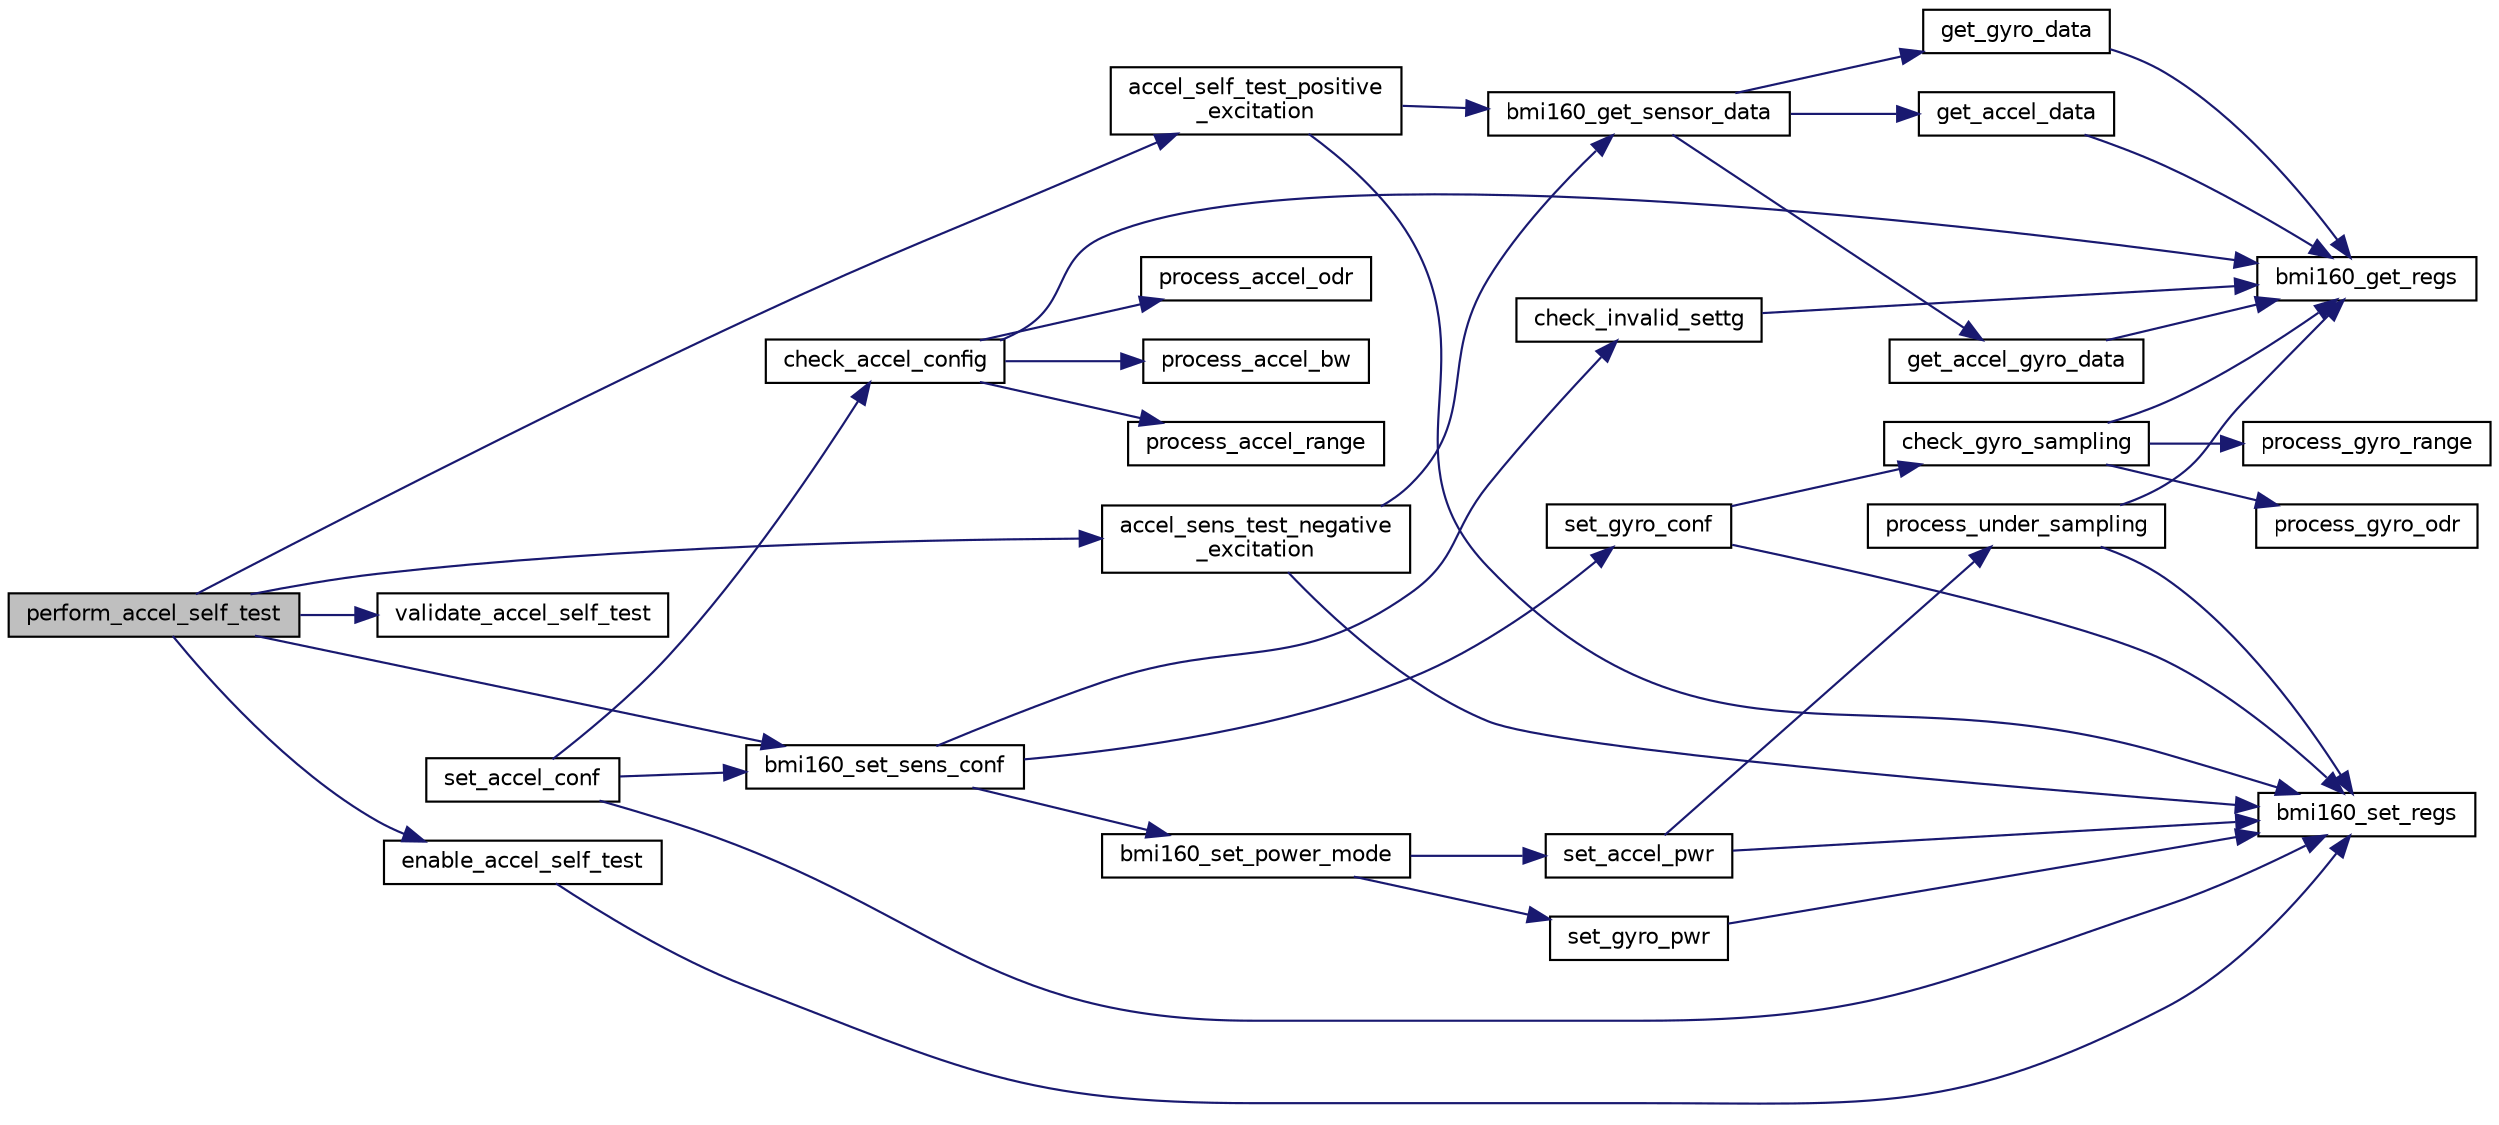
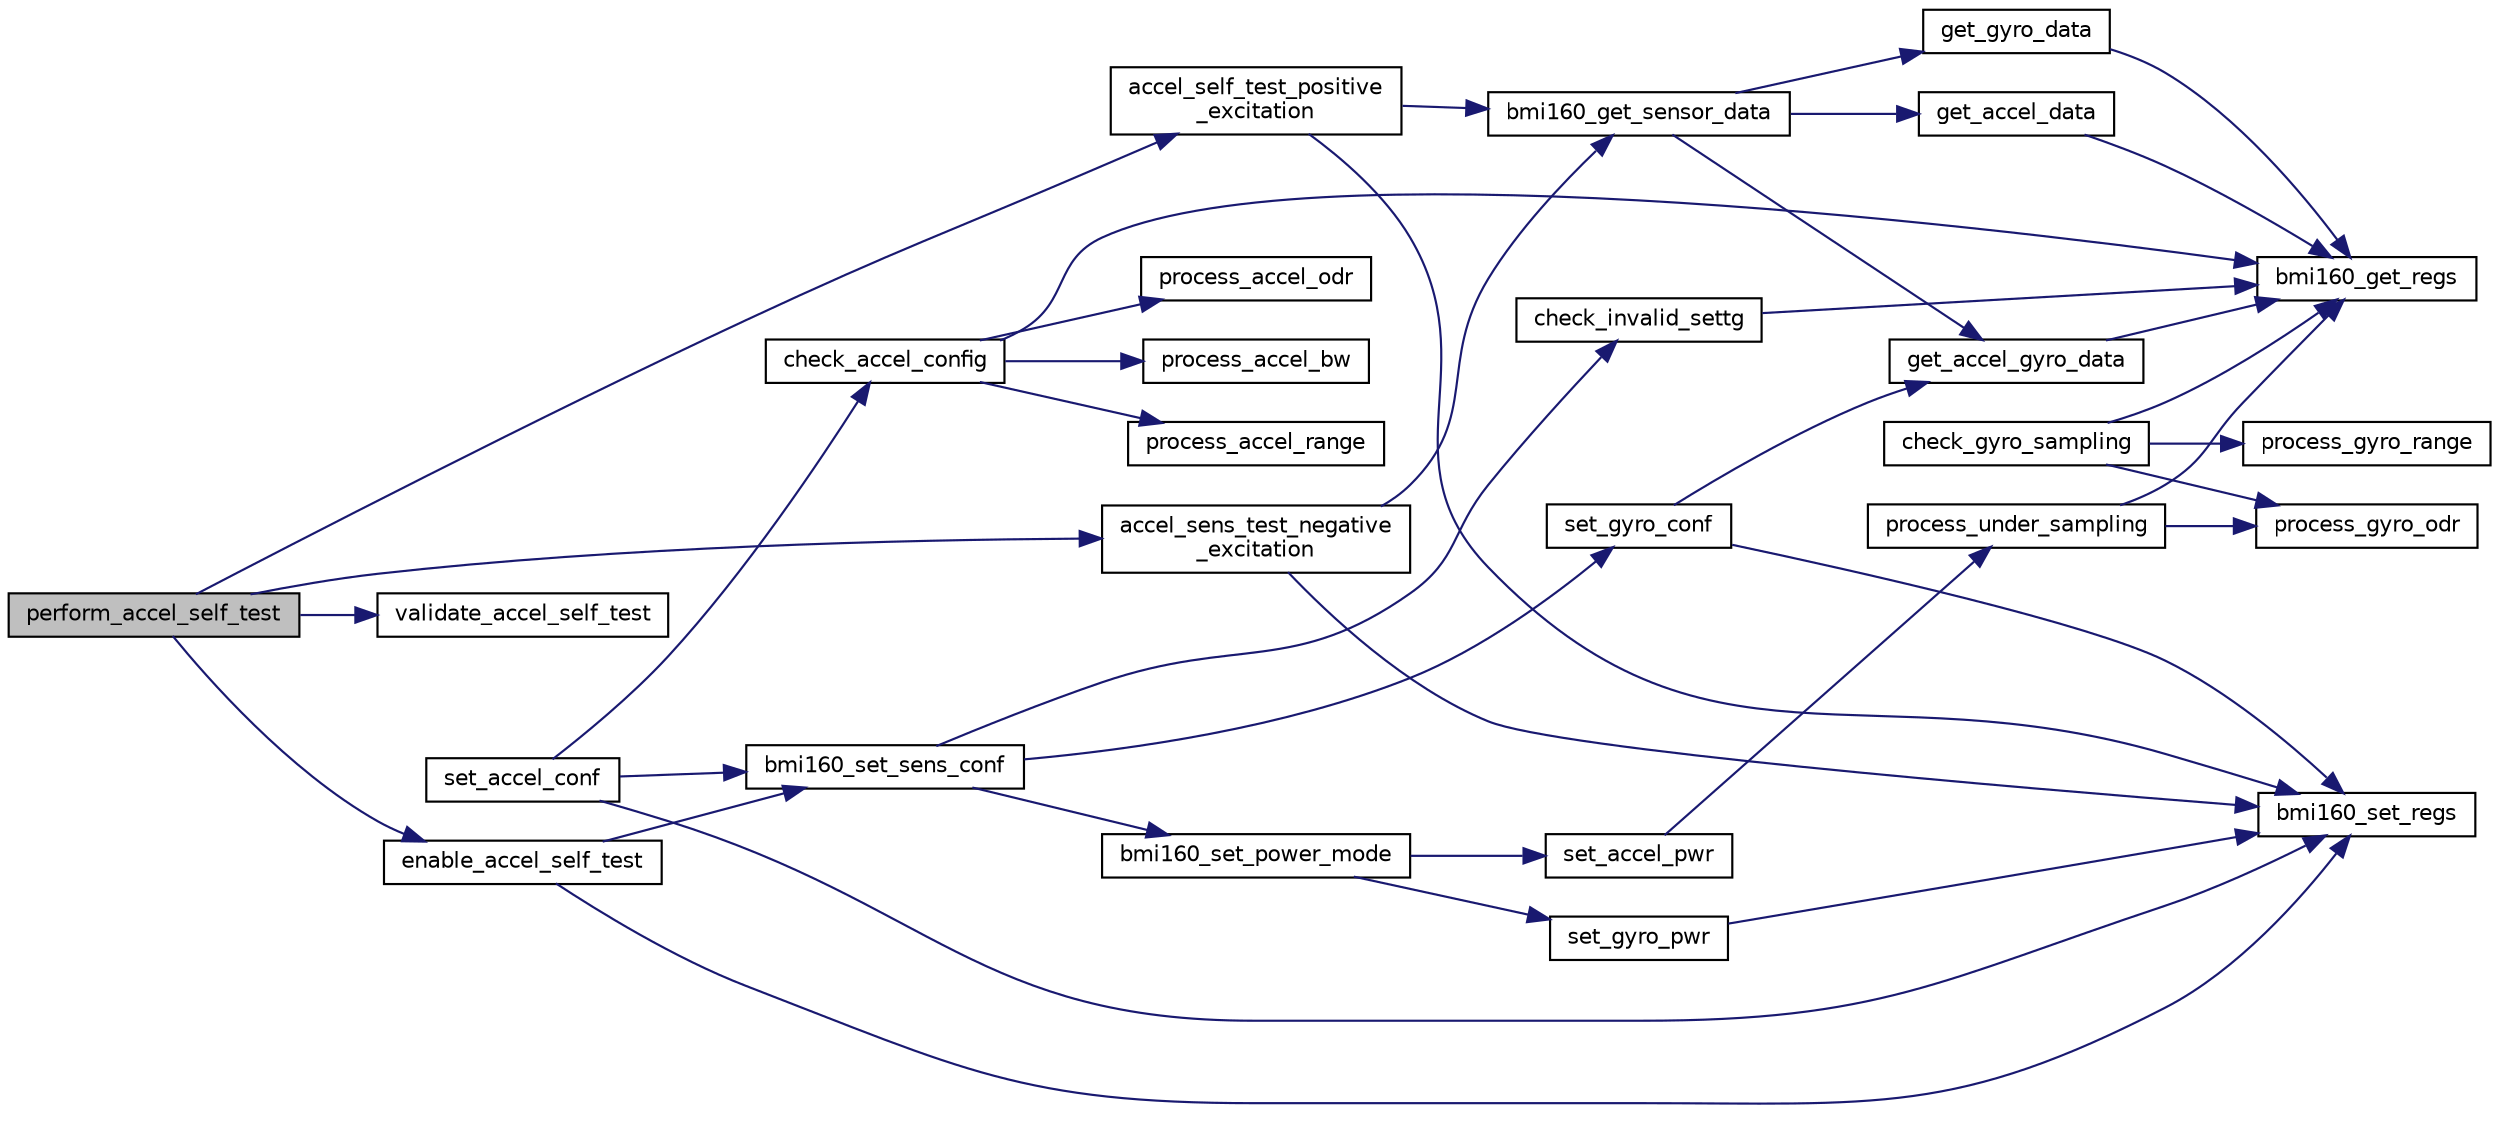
edge "set_gyro_conf" -> "check_gyro_sampling": now "set_gyro_conf" -> "get_accel_gyro_data"
edge "process_under_sampling" -> "bmi160_set_regs": now "process_under_sampling" -> "process_gyro_odr"
edge "perform_accel_self_test" -> "bmi160_set_sens_conf": now "enable_accel_self_test" -> "bmi160_set_sens_conf"
edge "set_accel_pwr" -> "bmi160_set_regs": removed
